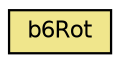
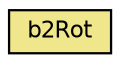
node "b6Rot": label "b6Rot" -> "b2Rot"
